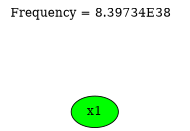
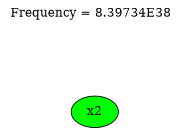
node "x1": label "x1" -> "x2"
